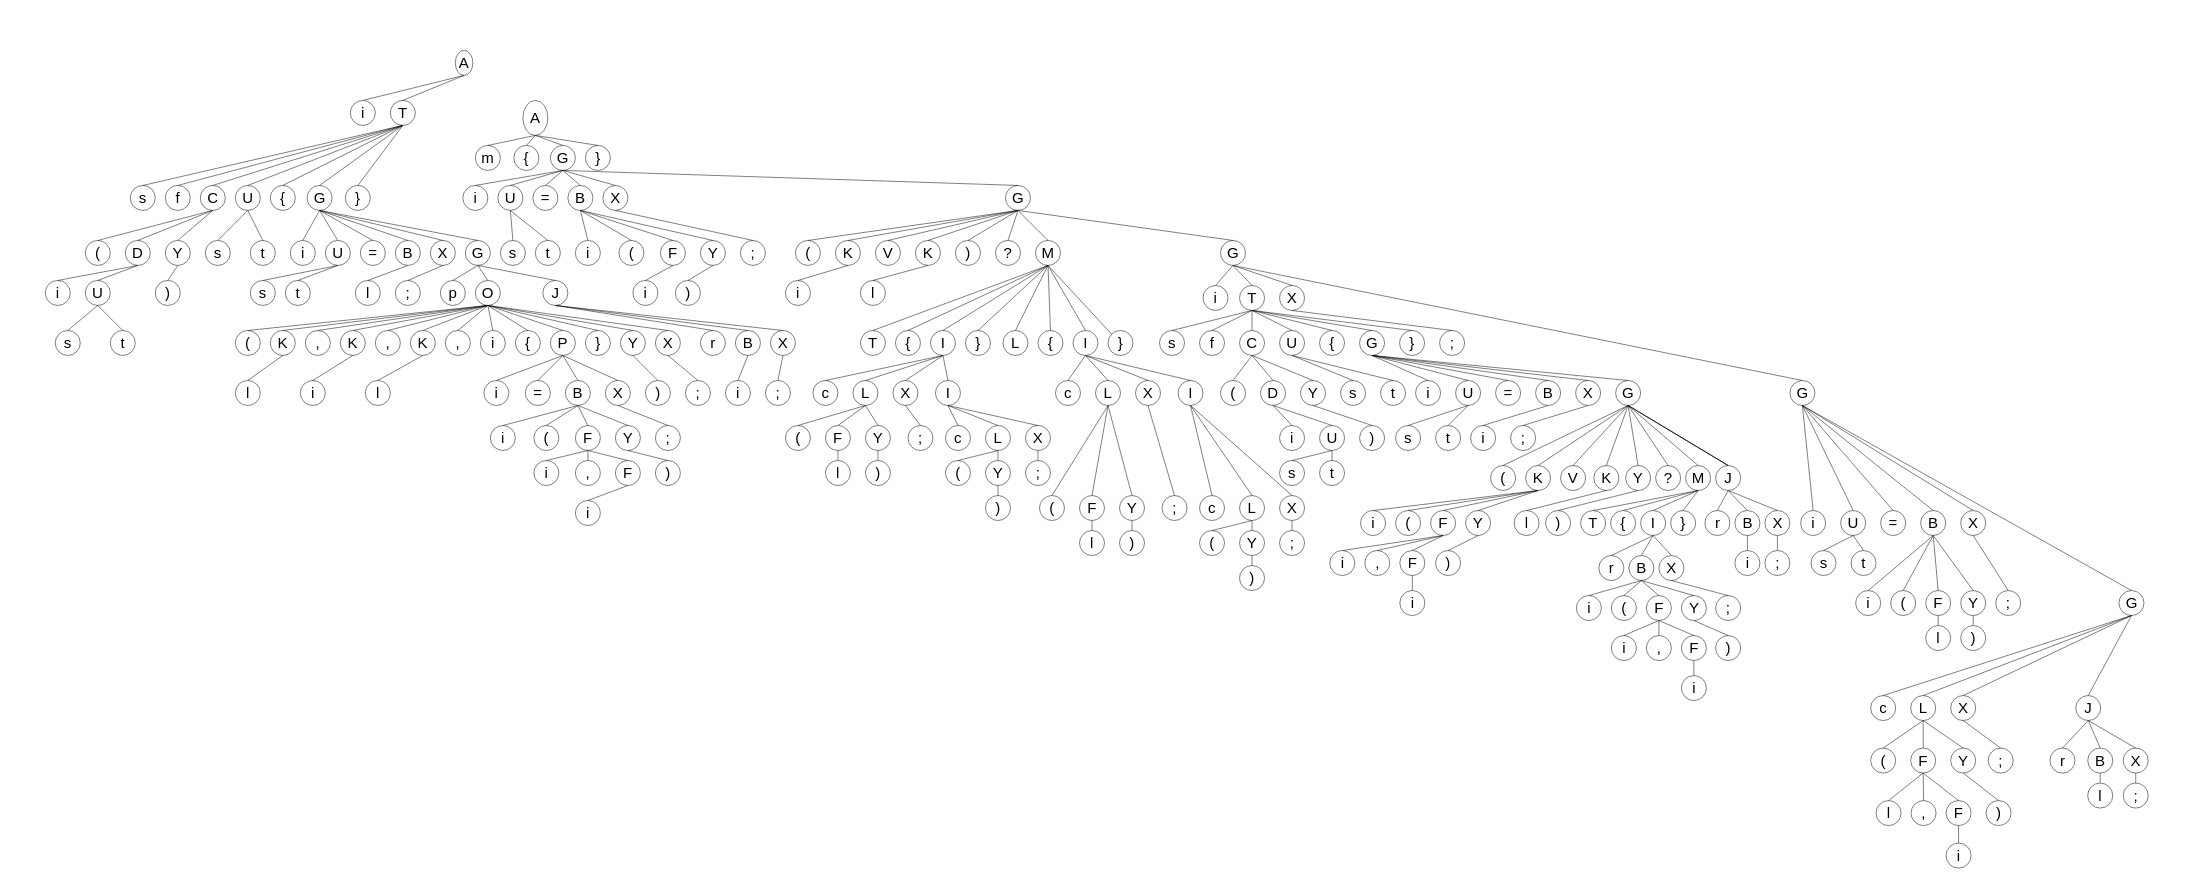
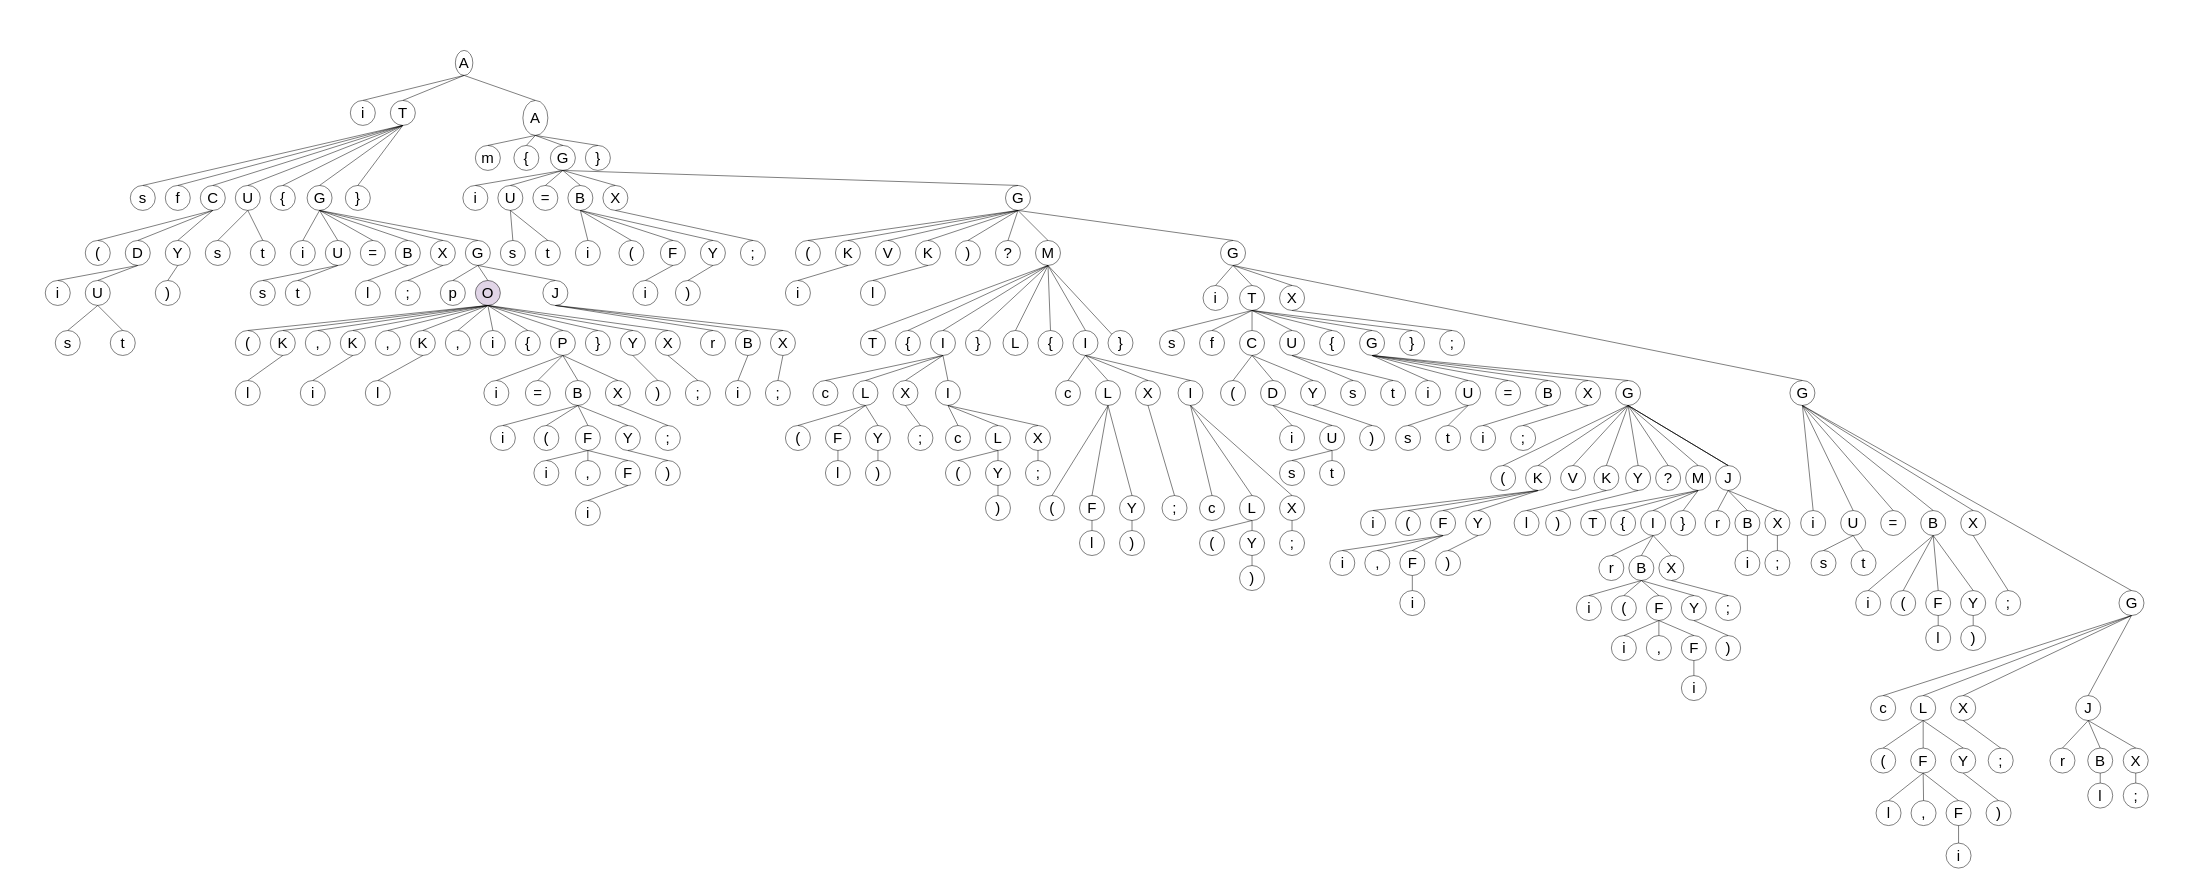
edge "А" -- "A": added
node "O": fillcolor #ffffff -> #e1d5e7
